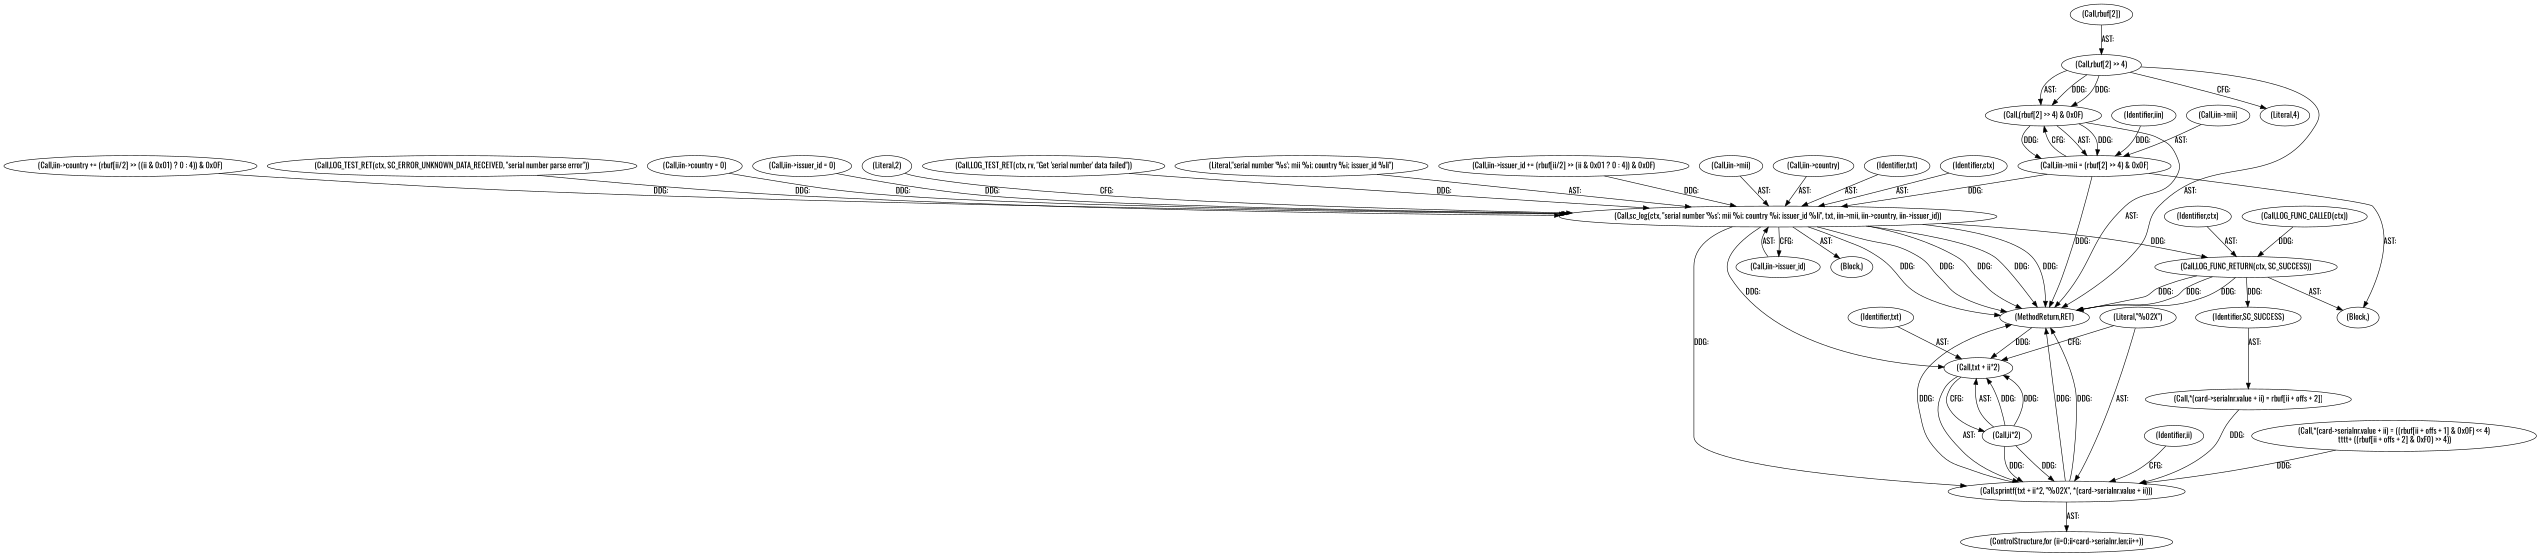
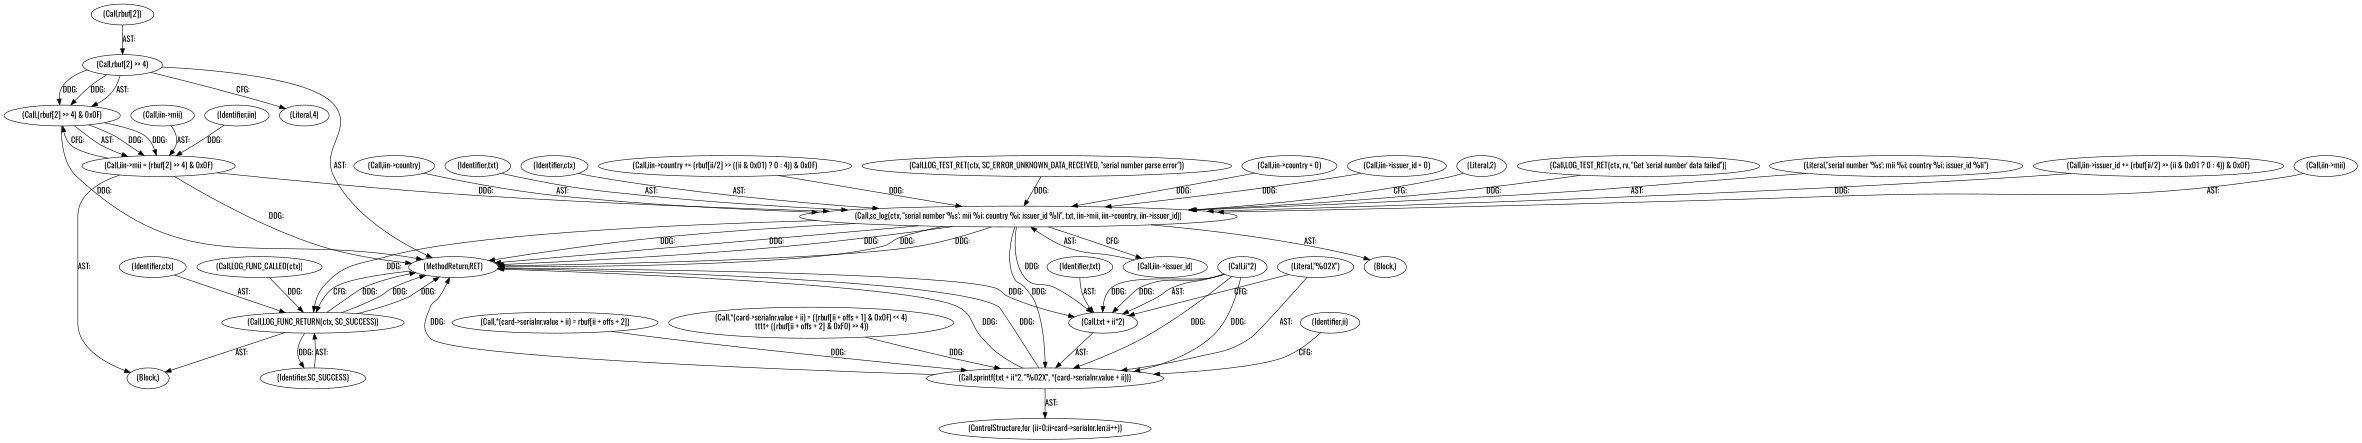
edge "(Call,(rbuf[2] >> 4) & 0x0F)" -> "(MethodReturn,RET)": label "AST: " -> "DDG: "
edge "(MethodReturn,RET)" -> "(Call,LOG_FUNC_RETURN(ctx, SC_SUCCESS))": added, label "CFG:"
edge "(Identifier,SC_SUCCESS)" -> "(Call,*(card->serialnr.value + ii) = rbuf[ii + offs + 2])": now "(Identifier,SC_SUCCESS)" -> "(Call,LOG_FUNC_RETURN(ctx, SC_SUCCESS))"
edge "(Call,txt + ii*2)" -> "(Call,ii*2)": removed, label "CFG:"
